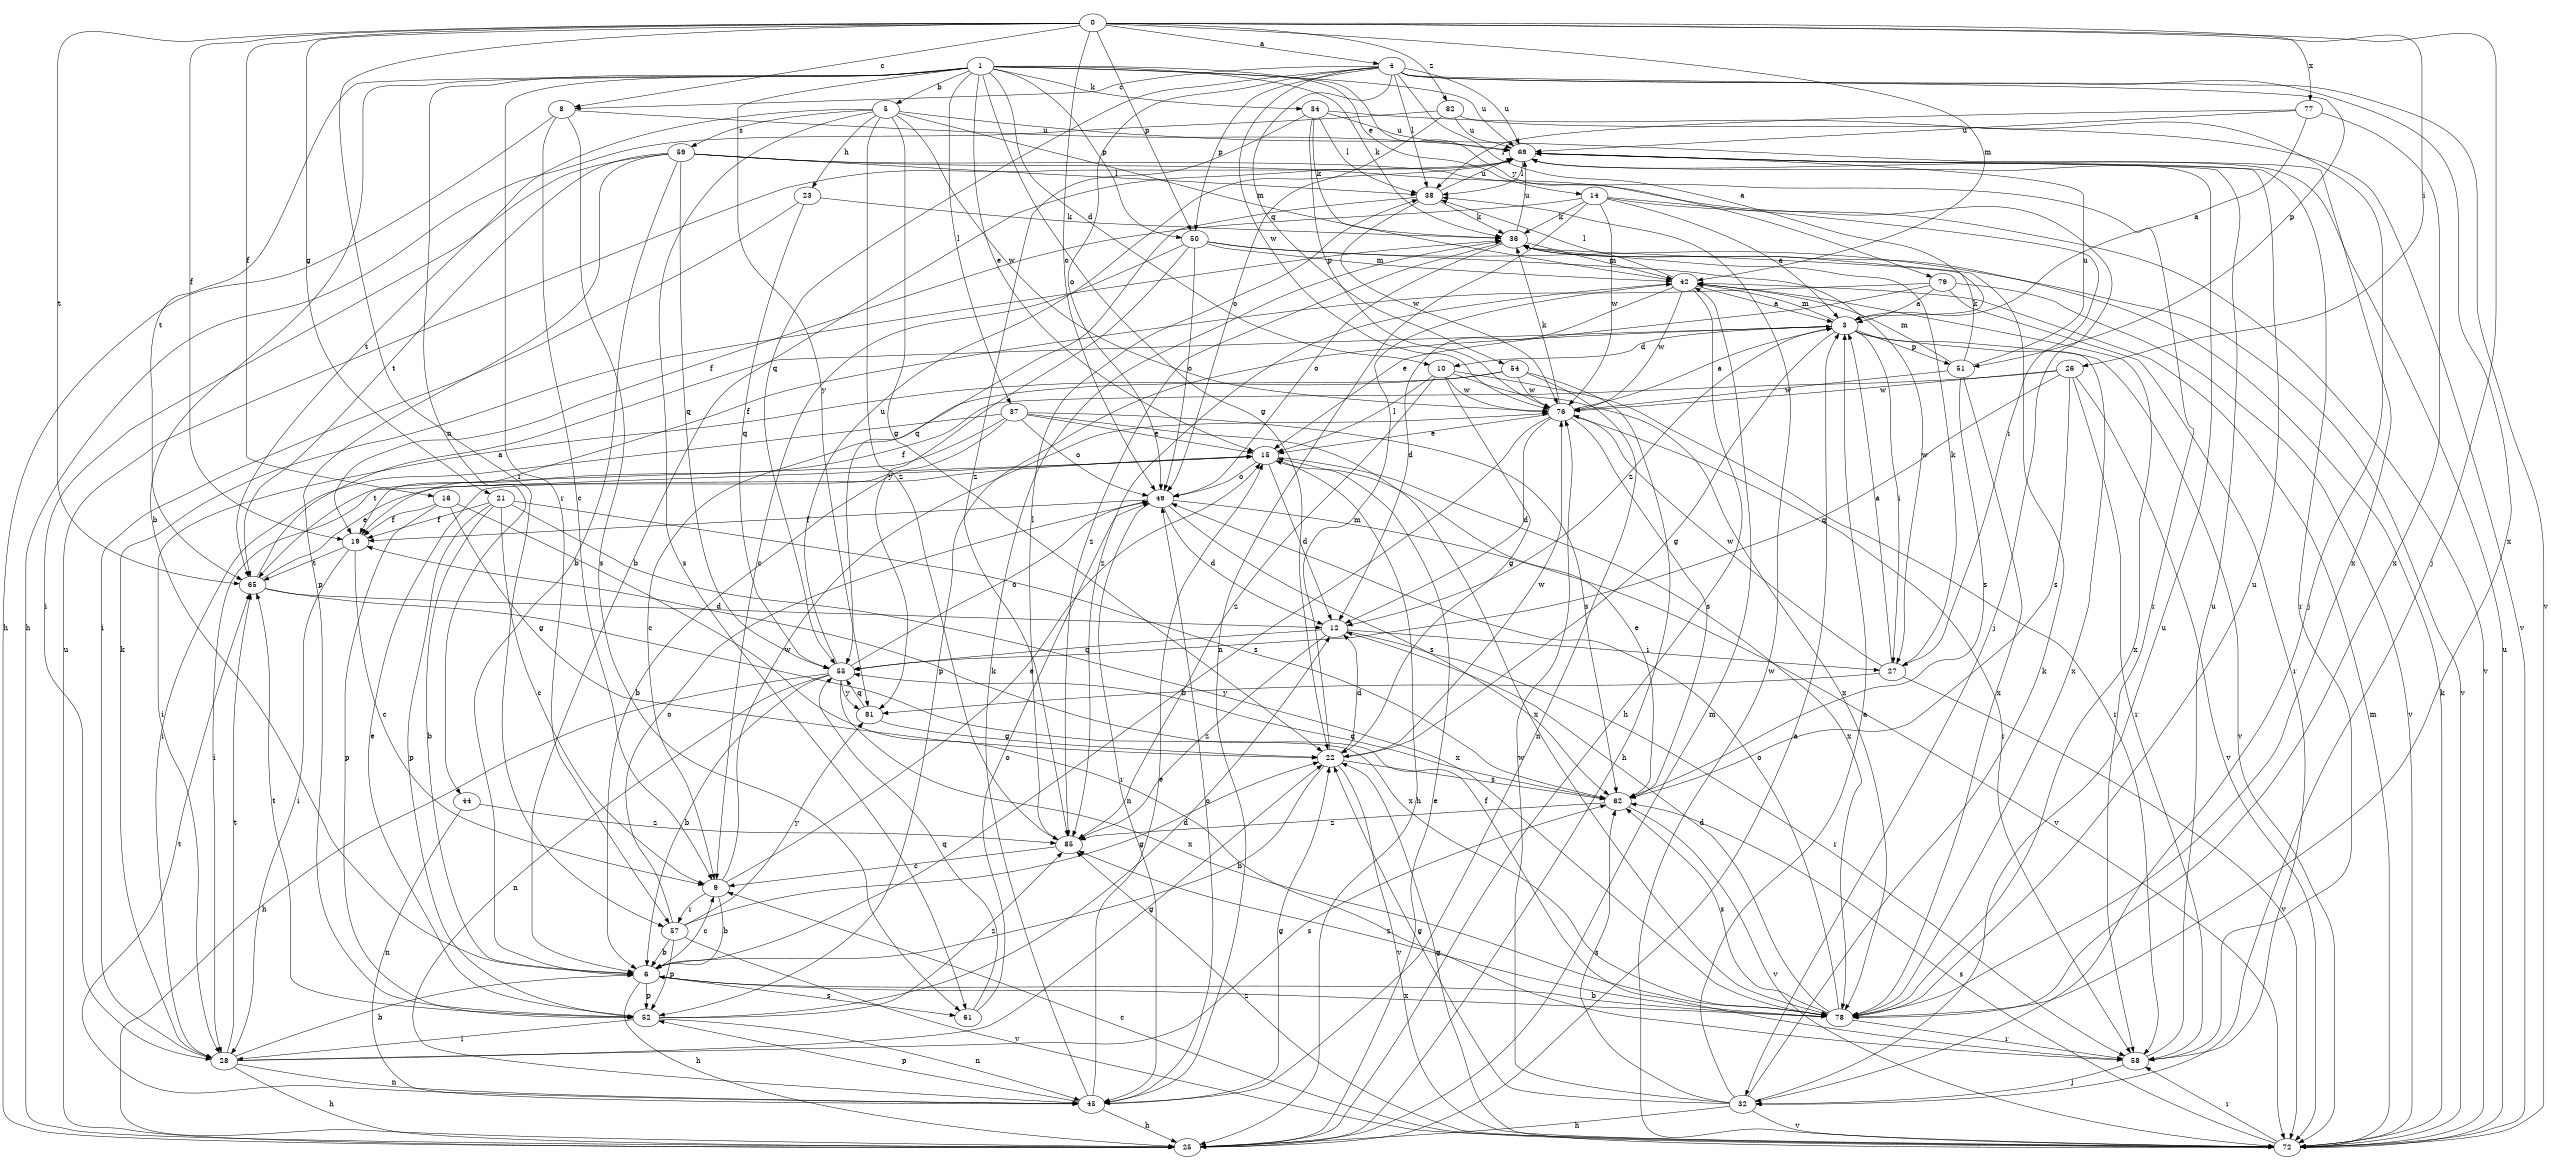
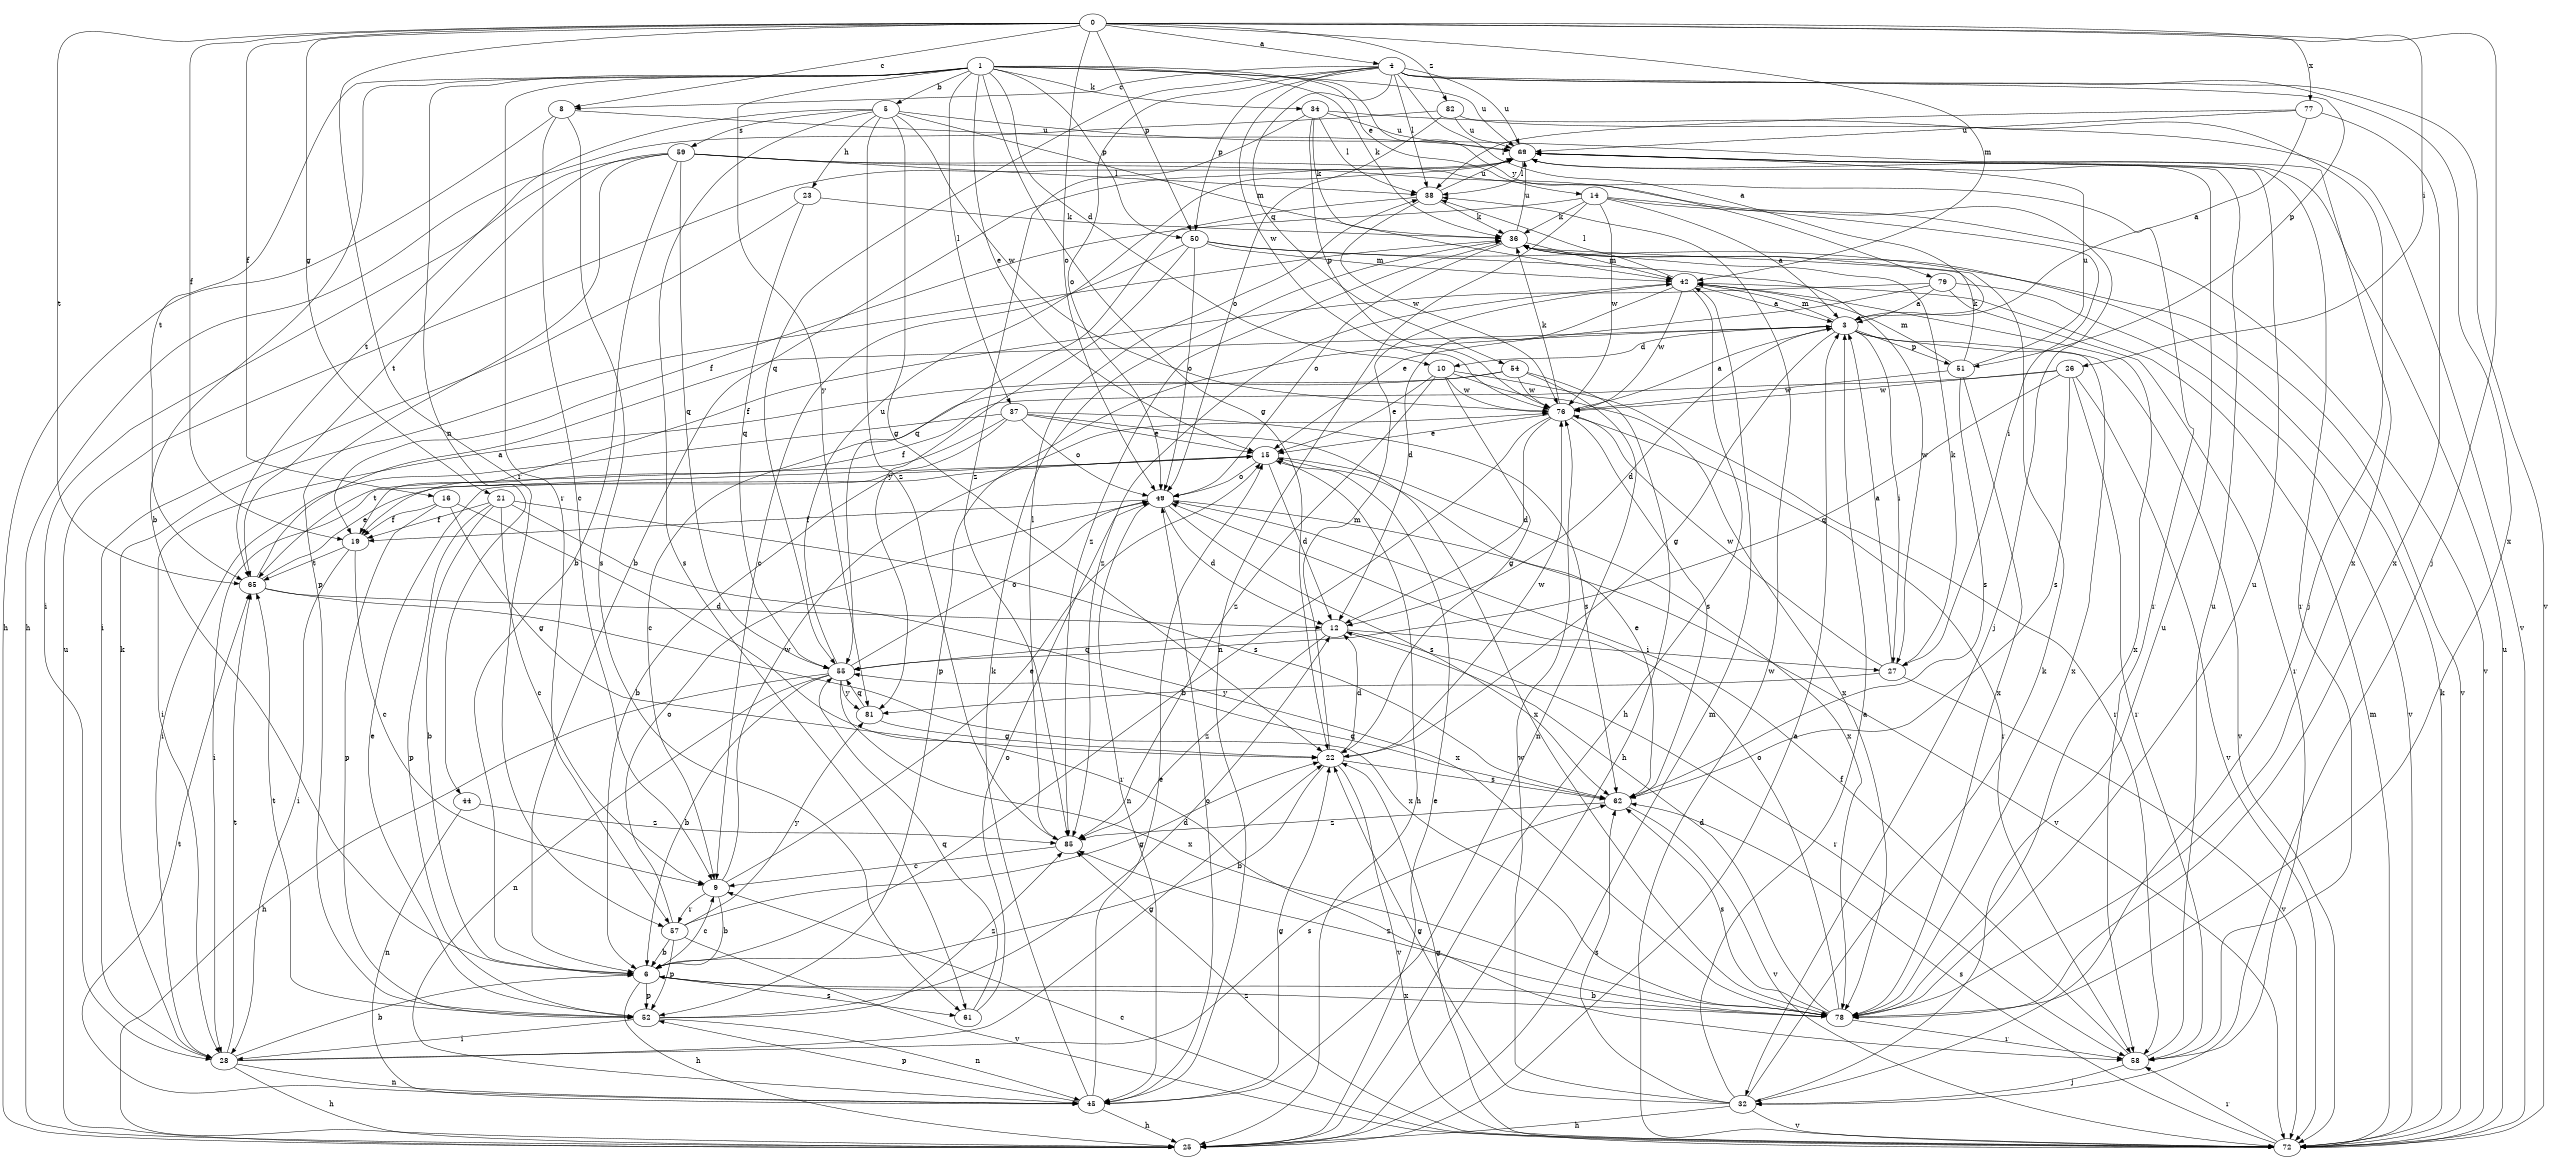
edge "10" -> "15": label "l" -> "e"
edge "3" -> "12": label "z" -> "d"
edge "58" -> "19": now "58" -> "49"
